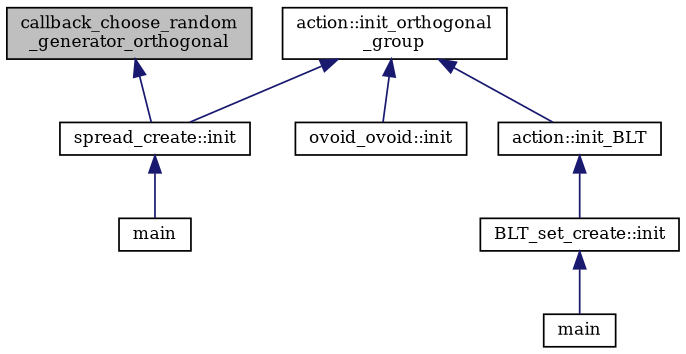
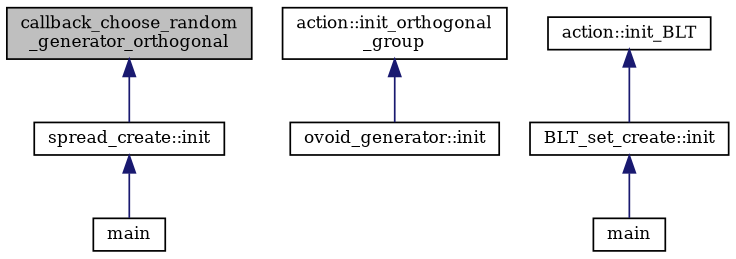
edge "spread_create::init" -> "action::init_orthogonal _group": removed
edge "action::init_BLT" -> "action::init_orthogonal _group": removed
node "ovoid_ovoid::init": label "ovoid_ovoid::init" -> "ovoid_generator::init"
